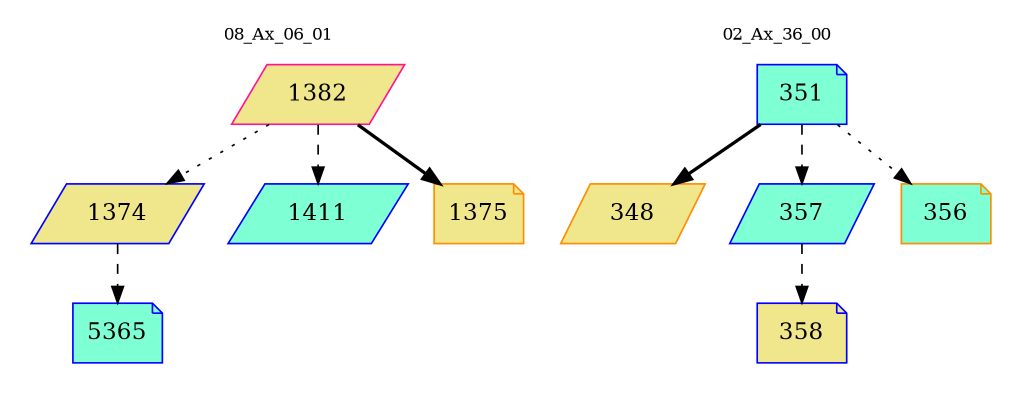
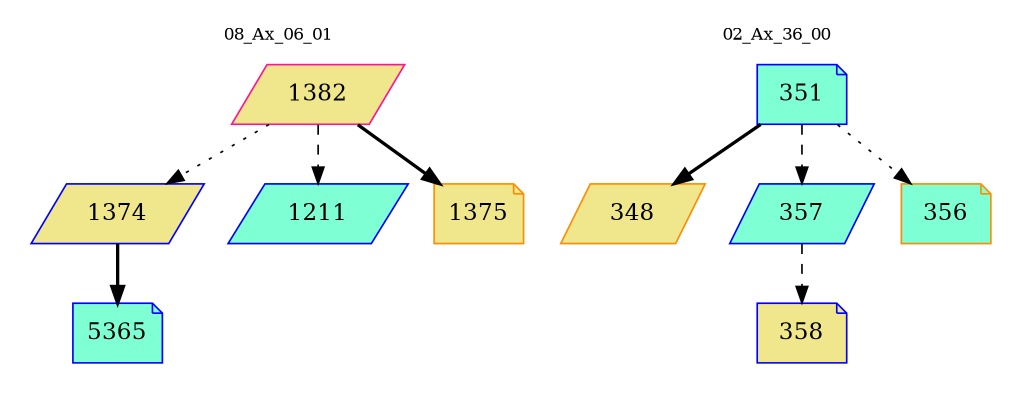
node "1411": label "1411" -> "1211"
edge "1374" -> "5365": style dashed -> bold
